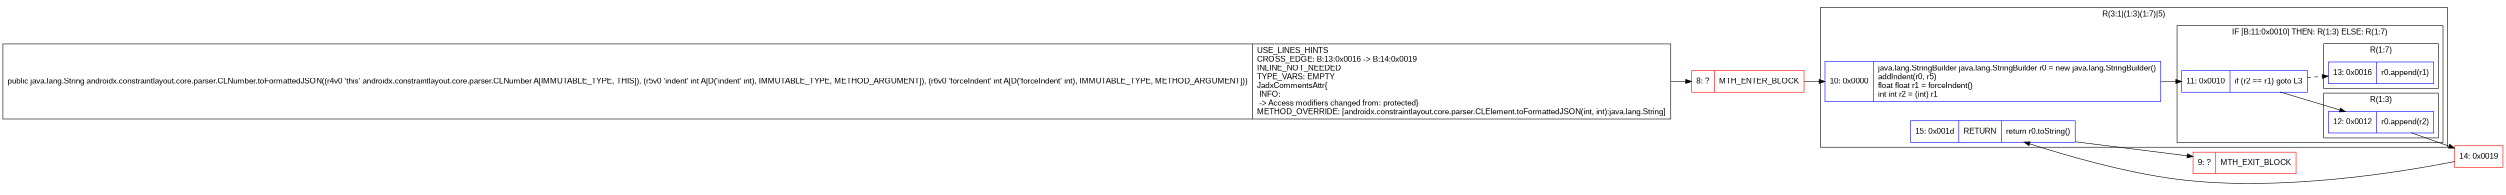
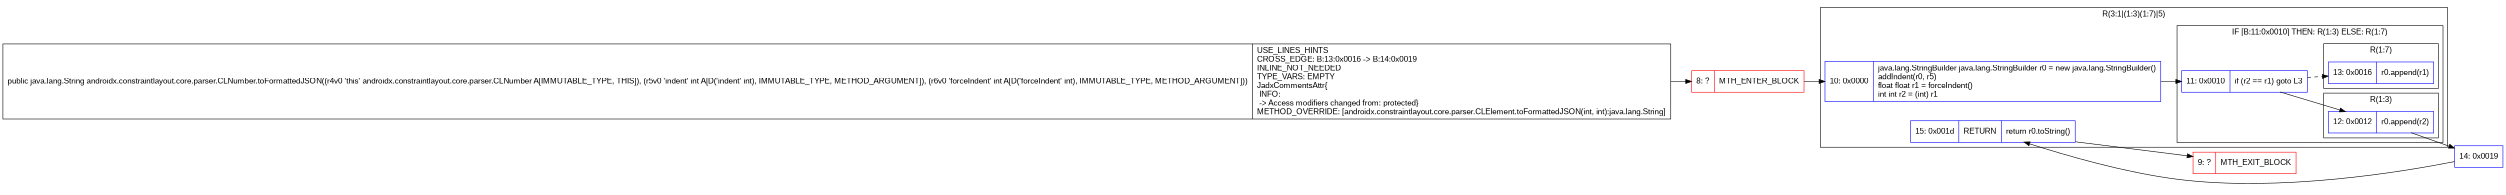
node "14: 0x0019": color red -> blue
